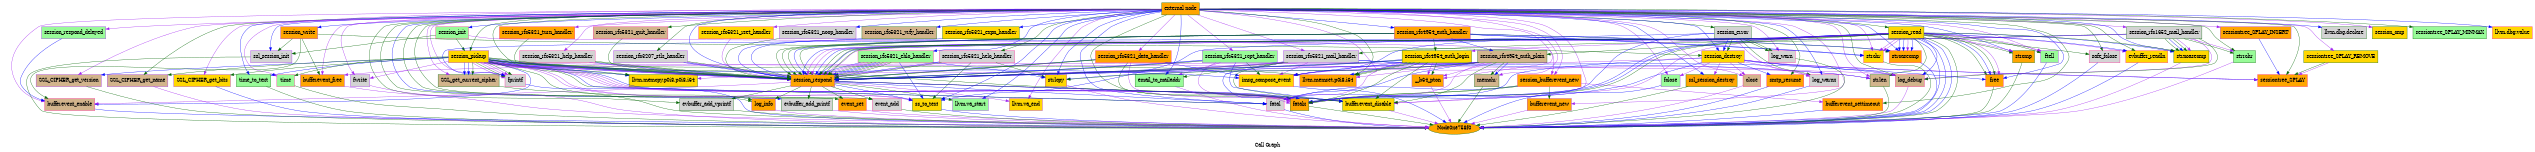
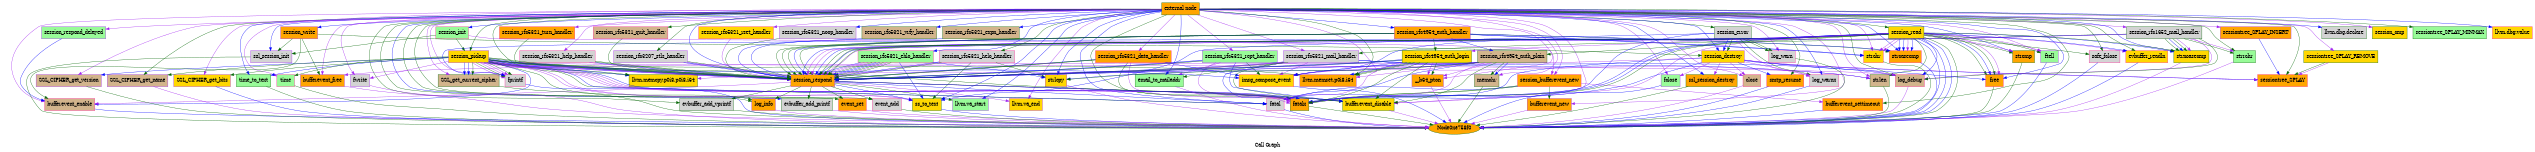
node "session_rfc5321_expn_handler": fillcolor gold -> tan
